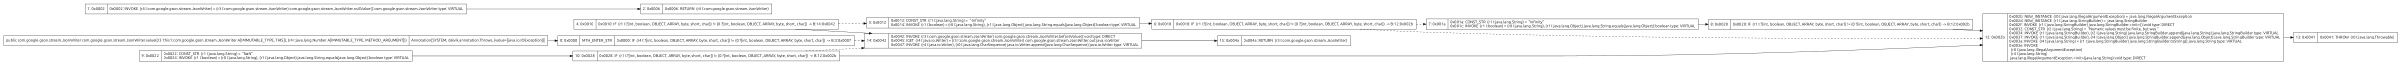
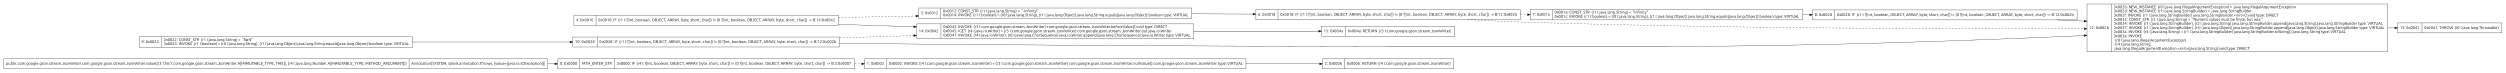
edge "0: 0x0000" -> "14: 0x0042": now "0: 0x0000" -> "1: 0x0002"
